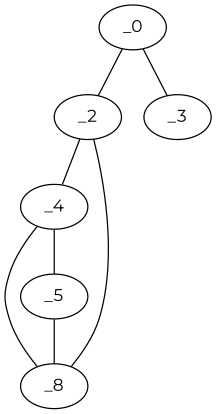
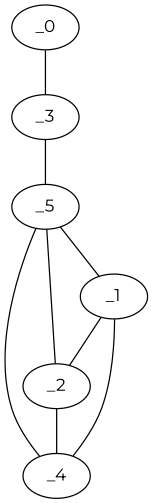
edge "_0" -- "_2": now "_5" -- "_2"
edge "_3" -- "_5": added
node "_8": label "_8" -> "_1"
